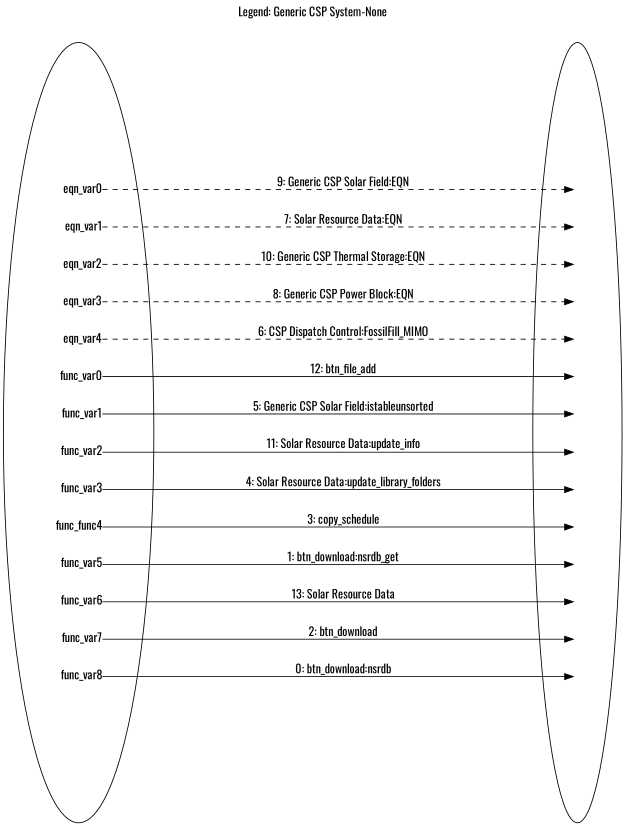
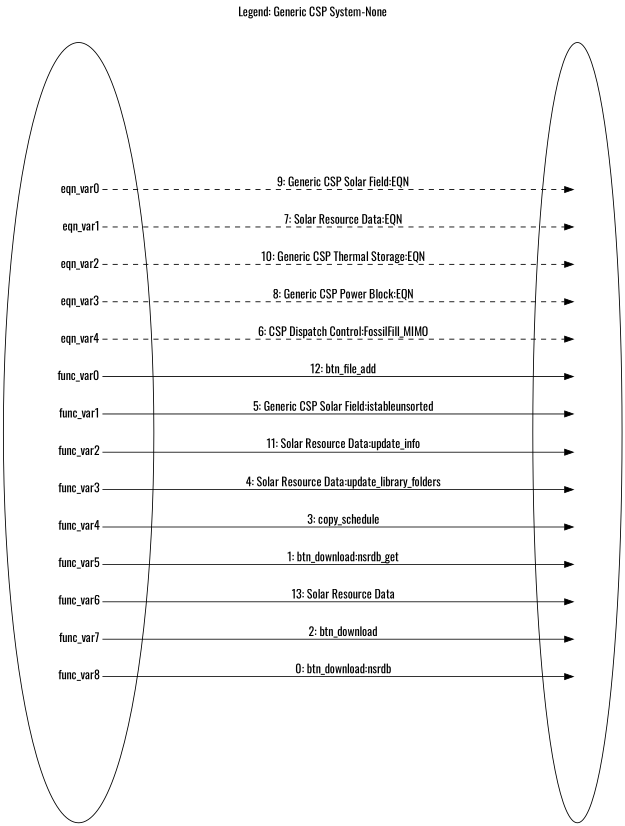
node "eqn_var0": text "func_func4" -> "func_var4"
